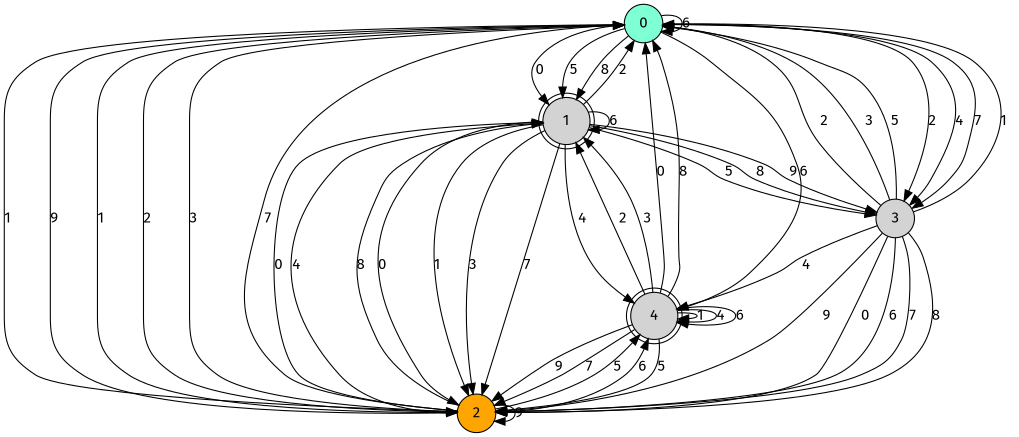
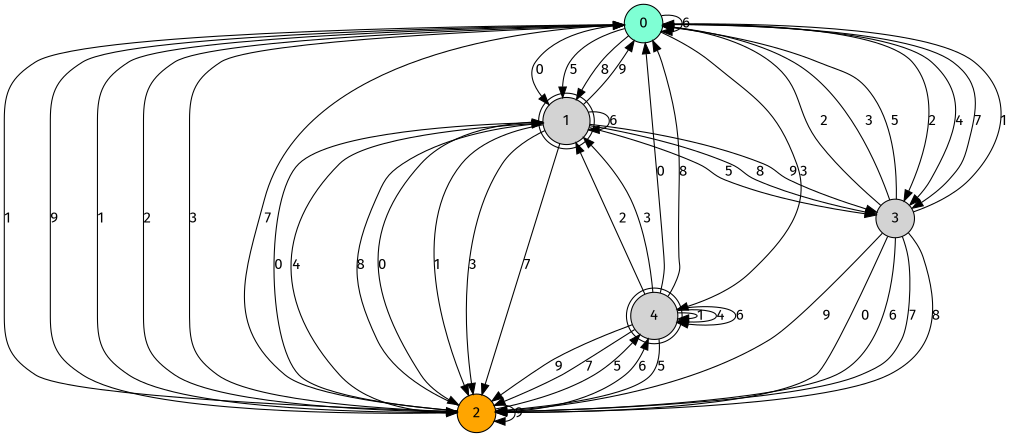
edge "1" -> "0": label "2" -> "9"
edge "0" -> "4": label "6" -> "3"
edge "1" -> "4": removed, label "4"
edge "3" -> "4": removed, label "4"
